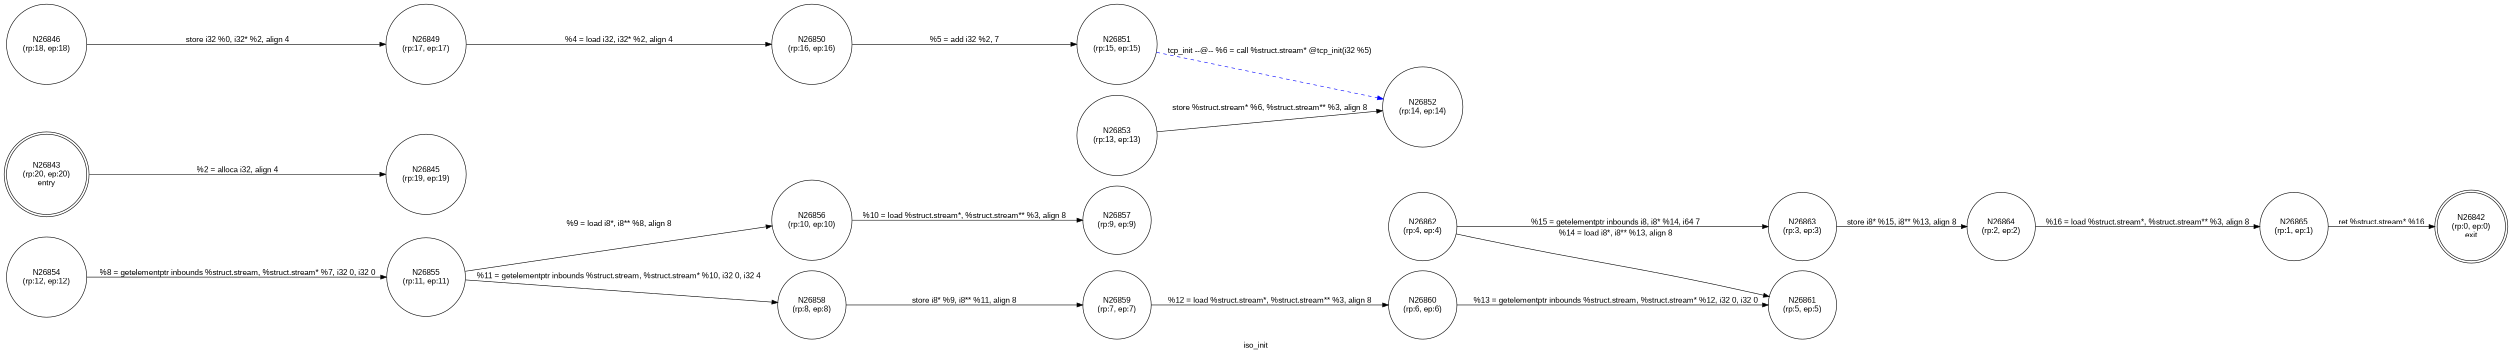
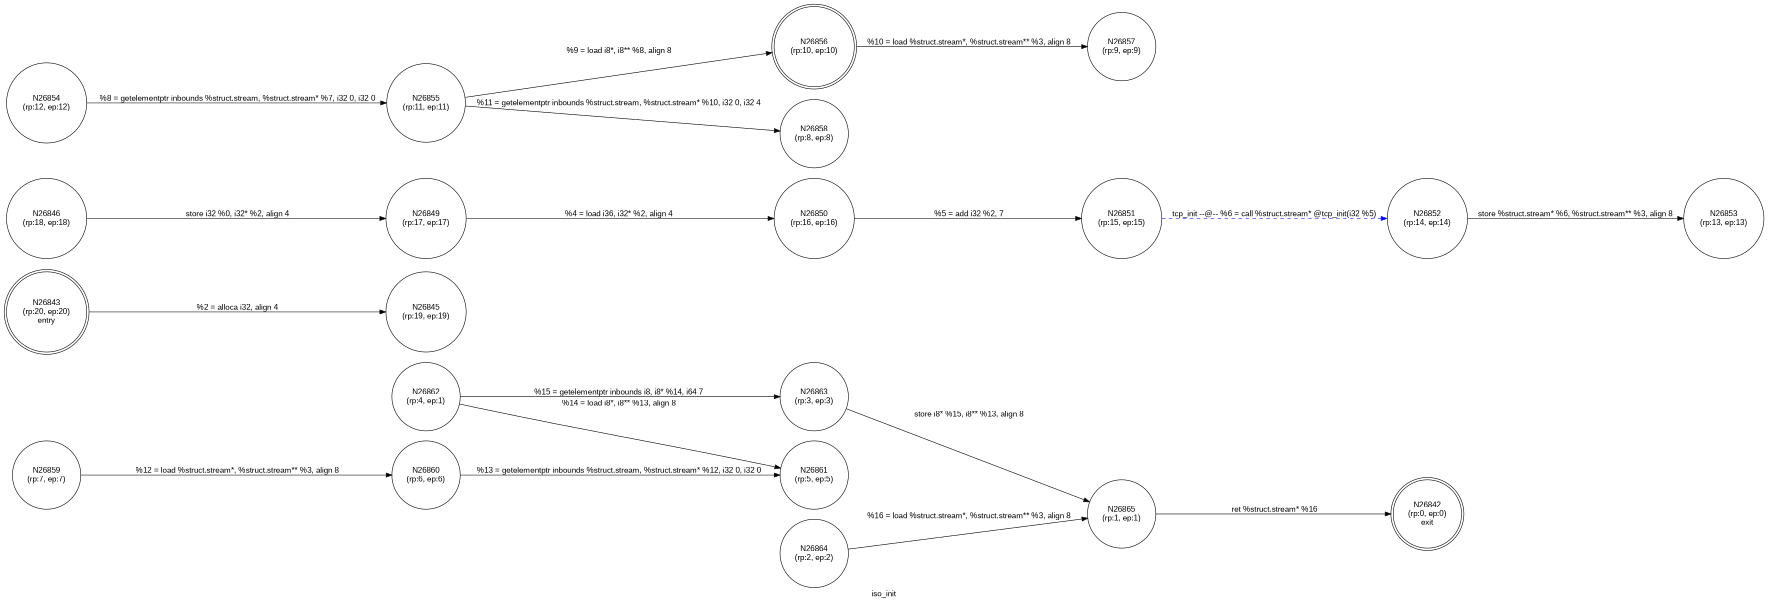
edge "N26849 (rp:17, ep:17)" -> "N26850 (rp:16, ep:16)": label "%4 = load i32, i32* %2, align 4" -> "%4 = load i36, i32* %2, align 4"
edge "N26853 (rp:13, ep:13)" -> "N26852 (rp:14, ep:14)": reversed
node "N26856 (rp:10, ep:10)": shape circle -> doublecircle
node "N26862 (rp:4, ep:4)": label "N26862 (rp:4, ep:4)" -> "N26862 (rp:4, ep:1)"
edge "N26863 (rp:3, ep:3)" -> "N26864 (rp:2, ep:2)": now "N26863 (rp:3, ep:3)" -> "N26865 (rp:1, ep:1)"
edge "N26858 (rp:8, ep:8)" -> "N26859 (rp:7, ep:7)": removed, label "store i8* %9, i8** %11, align 8"
